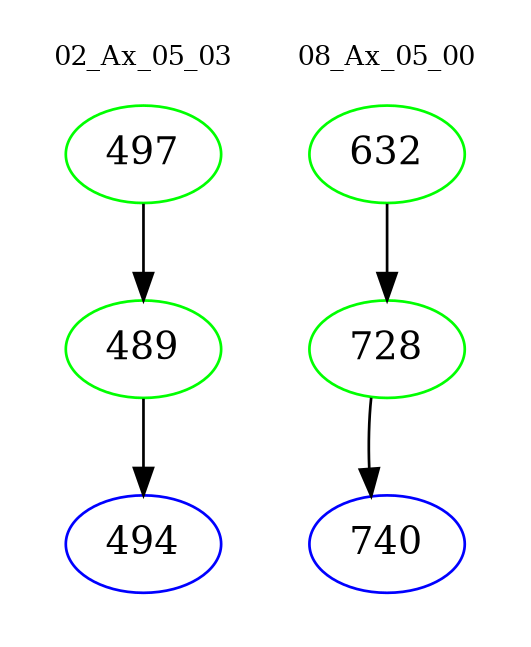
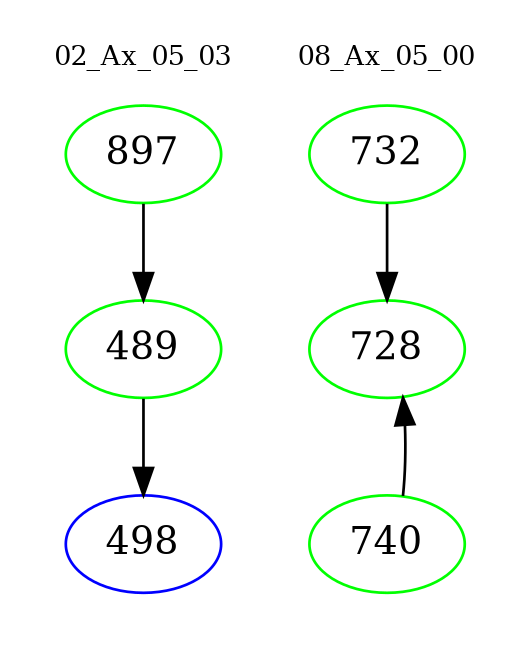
node "497": label "497" -> "897"
node "632": label "632" -> "732"
edge "728" -> "740": reversed
node "494": label "494" -> "498"
node "740": color blue -> green
